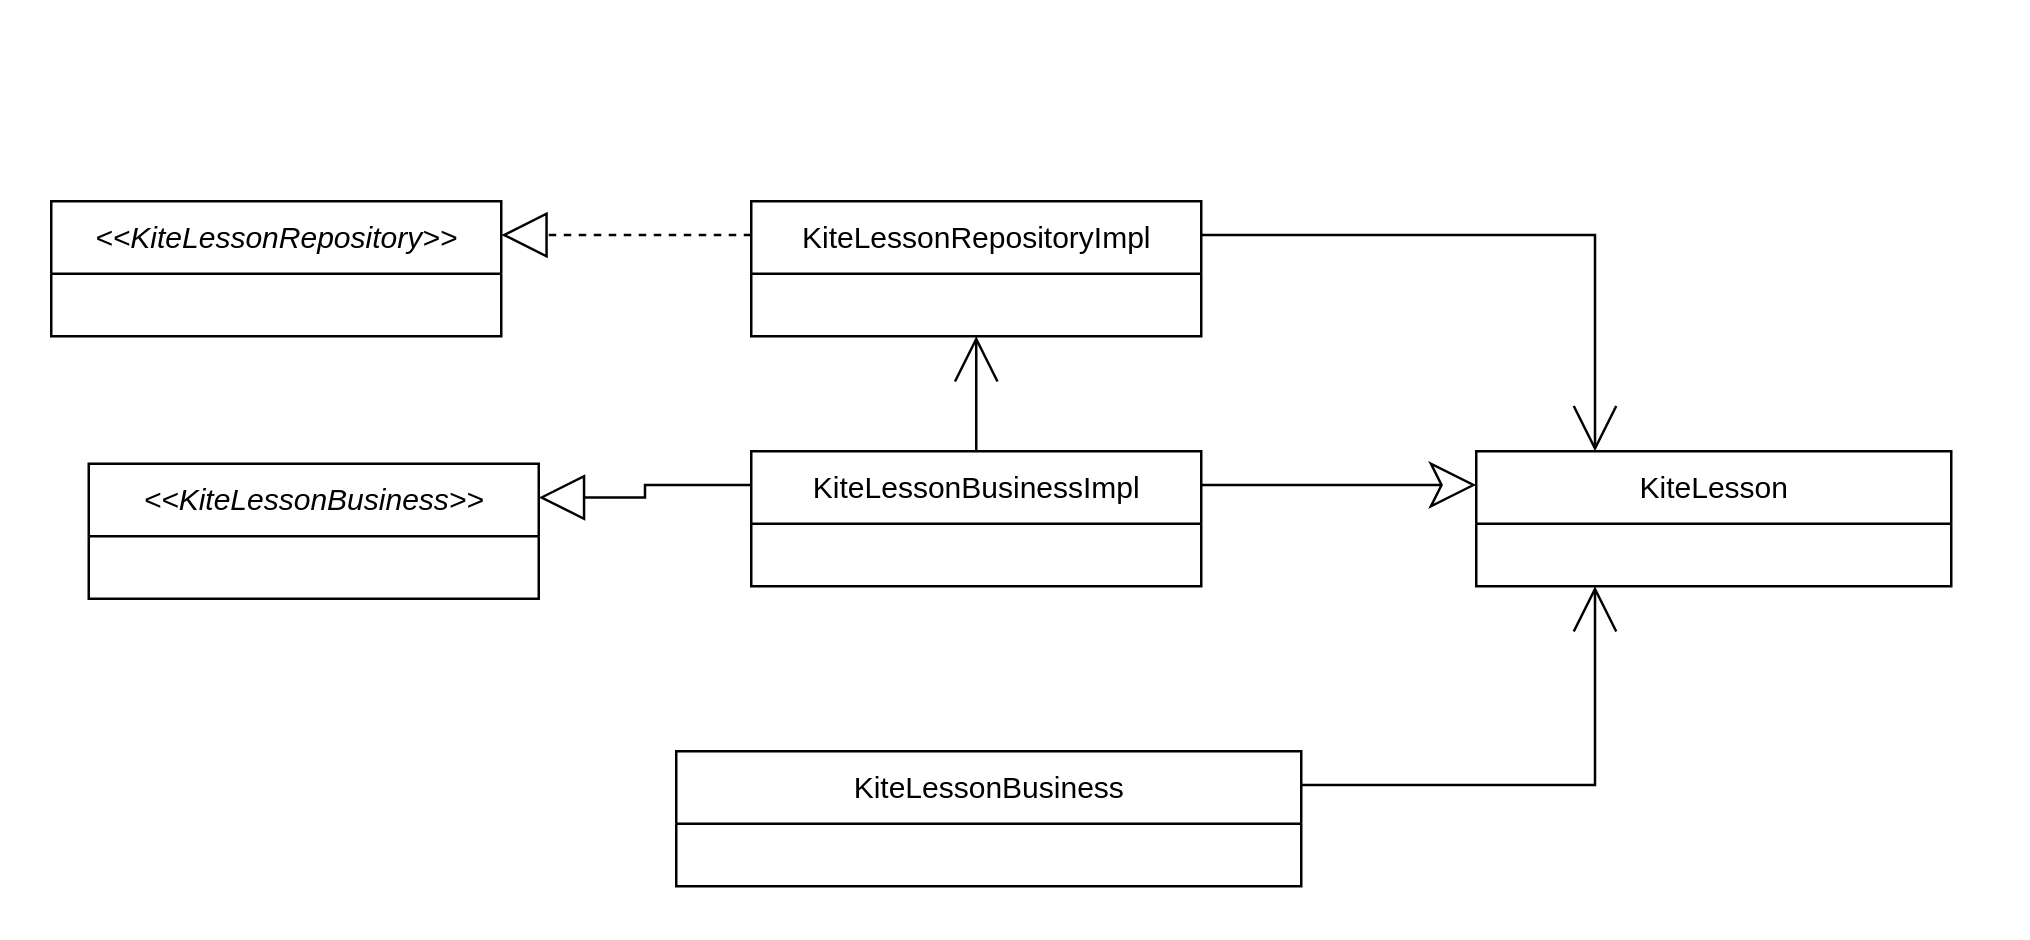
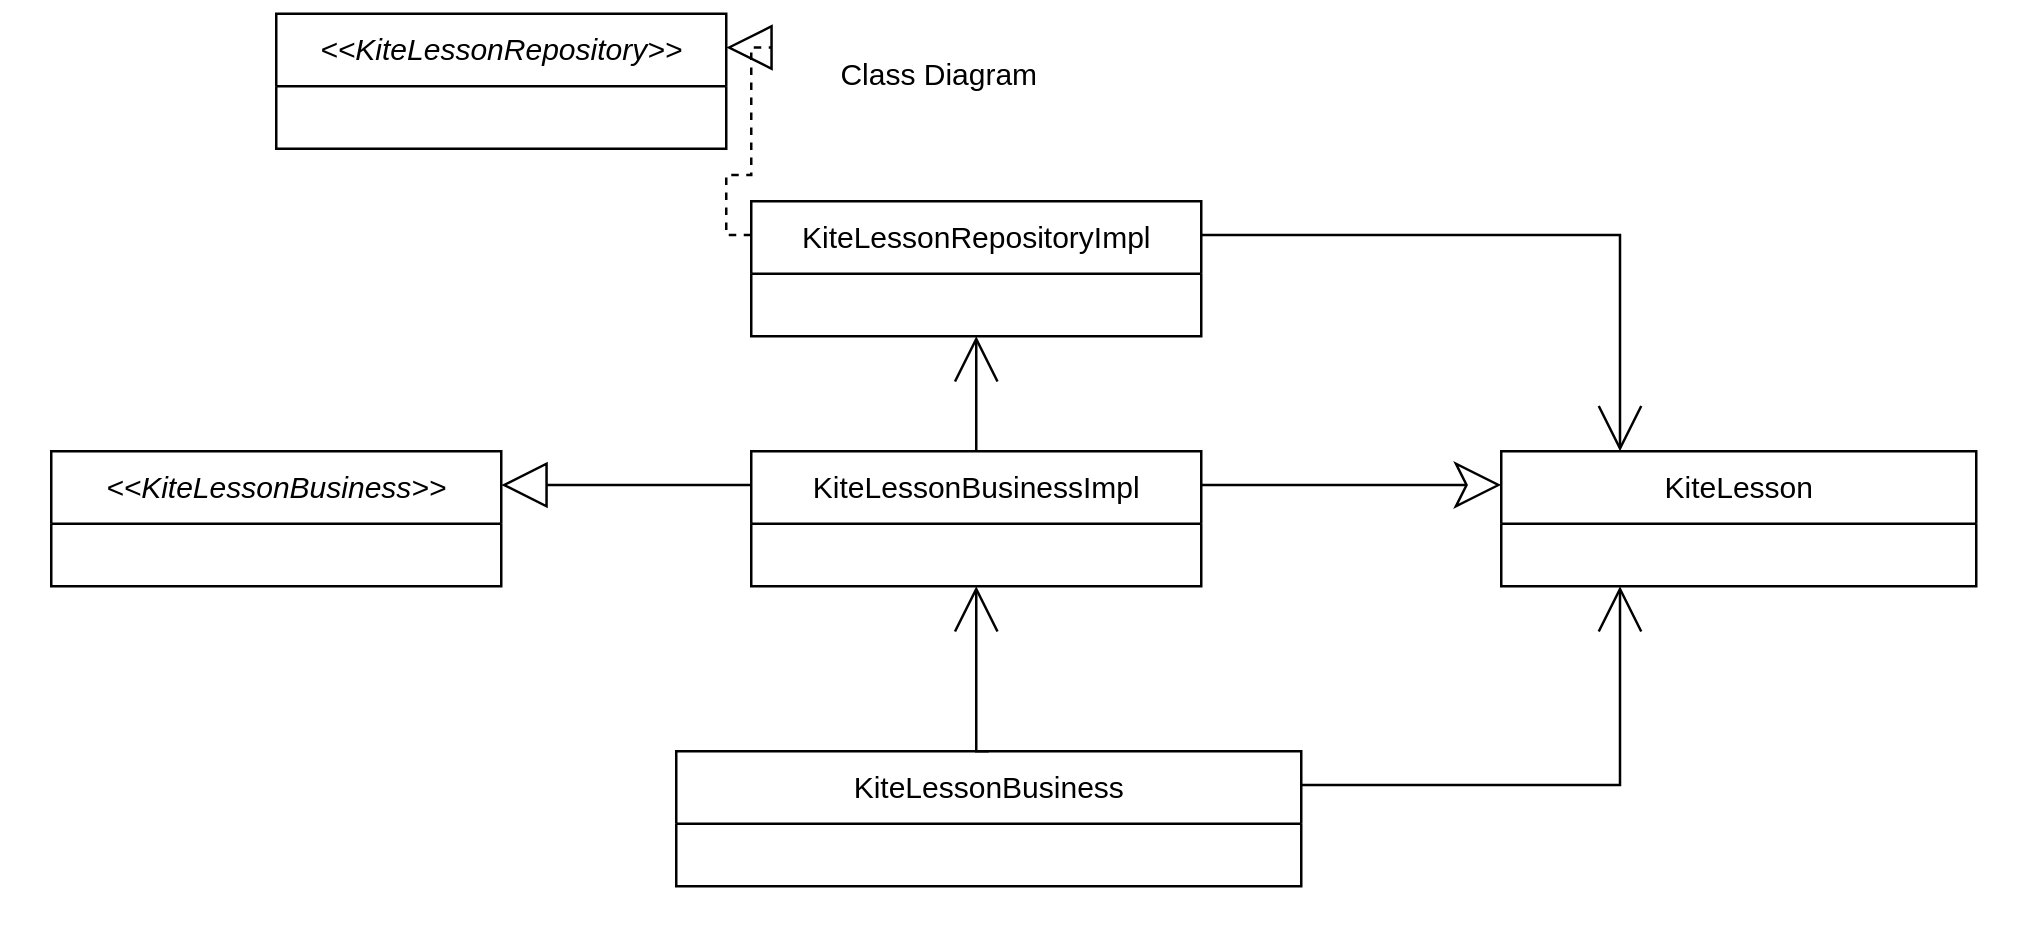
node "Class Diagram": added
node "<<KiteLessonRepository>>": moved (276, 269) -> (501, 81)
node "KiteLesson": moved (1714, 519) -> (1739, 519)
node "<<KiteLessonBusiness>>": moved (314, 531) -> (276, 519)
edge "KiteLessonBusiness" -> "KiteLessonBusinessImpl": added
